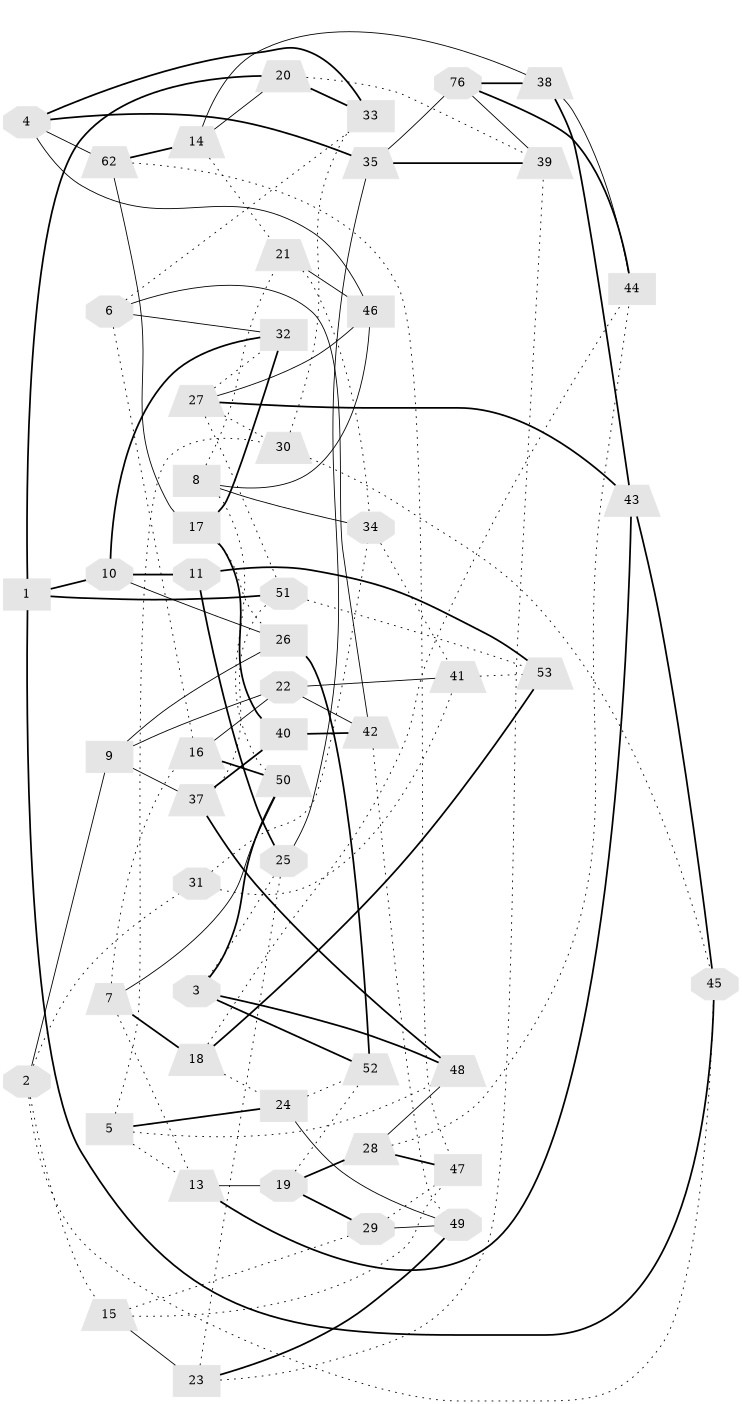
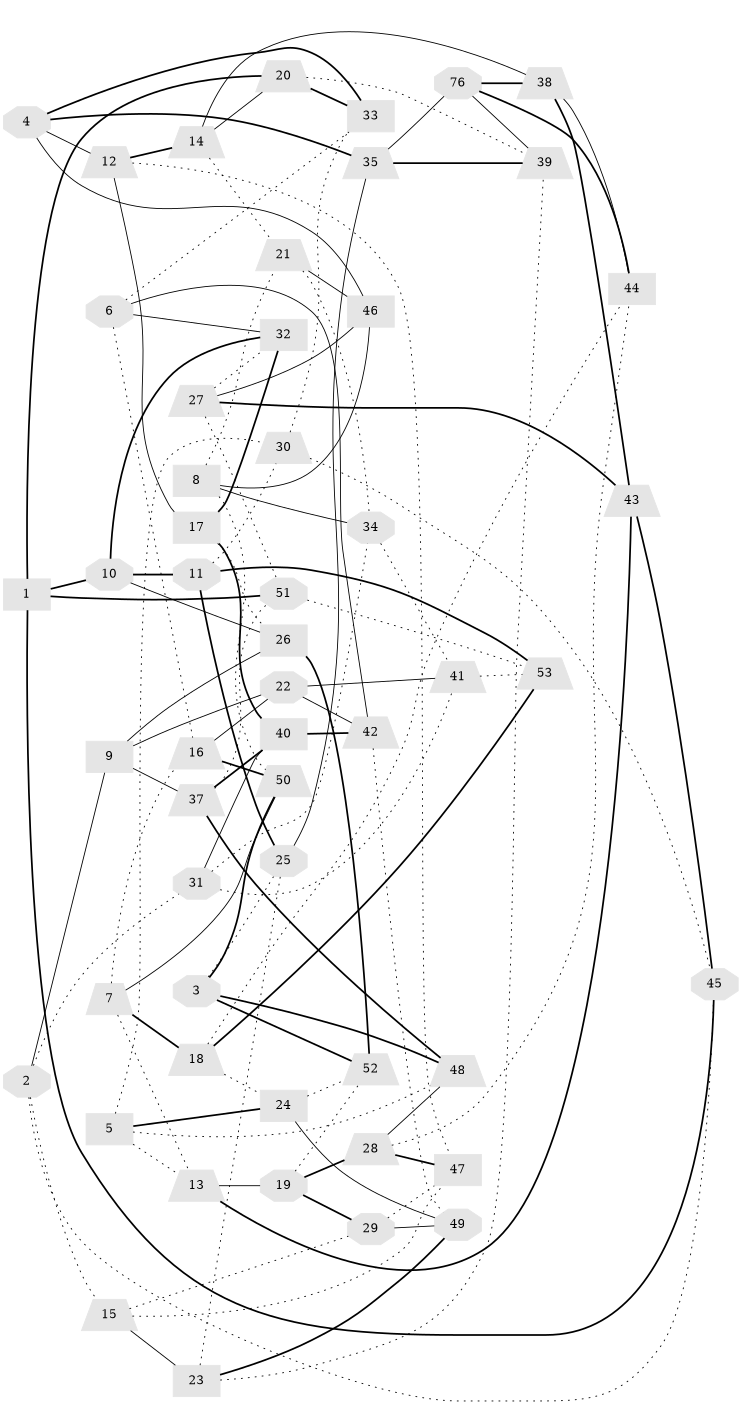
node "62": label "62" -> "12"
edge "27" -- "30": now "11" -- "30"
edge "40" -- "31": added
